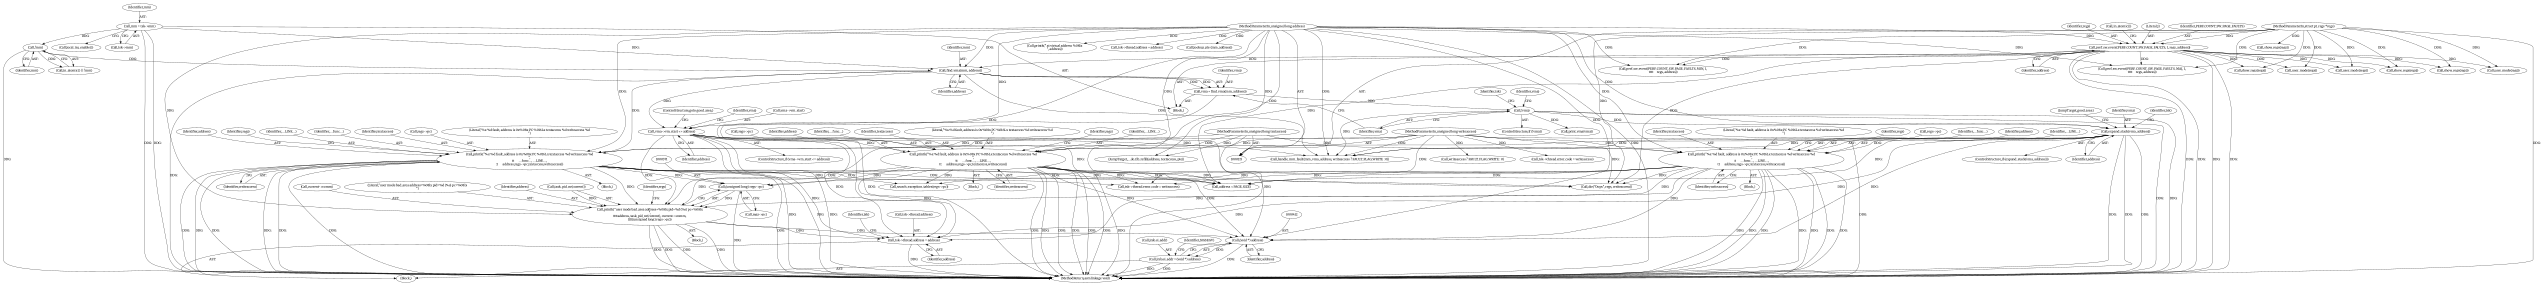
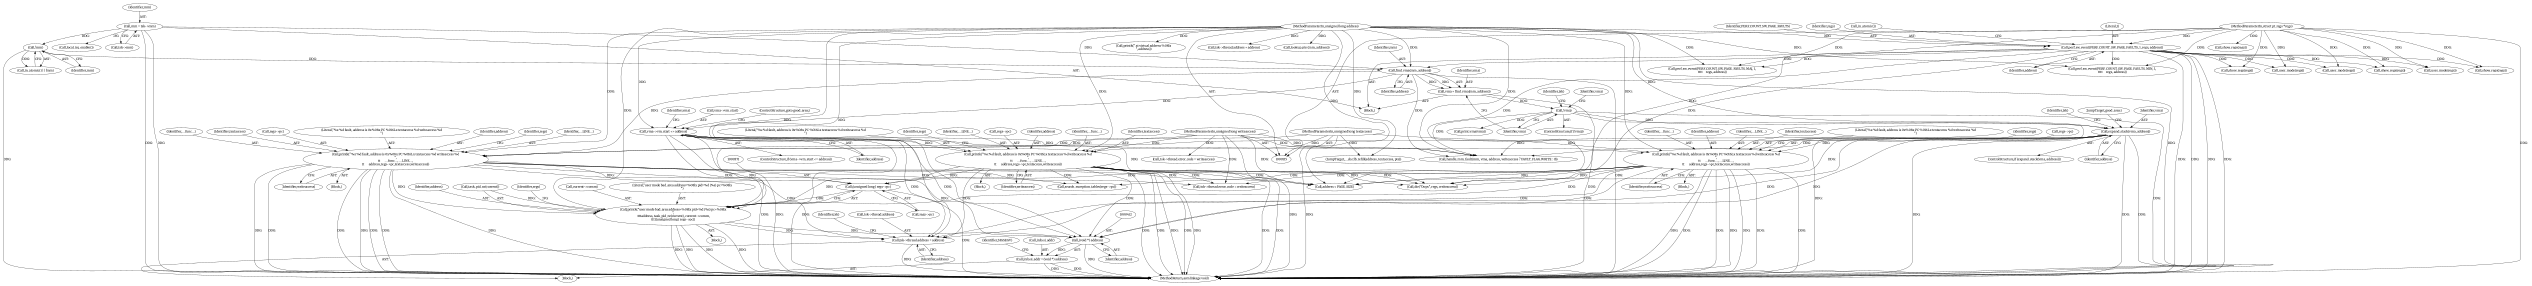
node "(Call,writeaccess ? FAULT_FLAG_WRITE : 0)": removed
edge "(Call,info.si_addr = (void *) address)" -> "(Call,(void *) address)": removed, label "CFG:"
